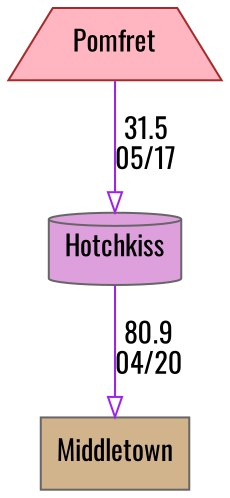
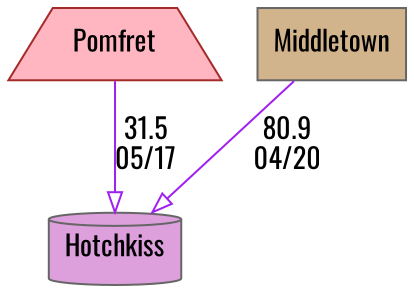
edge "Hotchkiss" -> "Middletown": reversed
